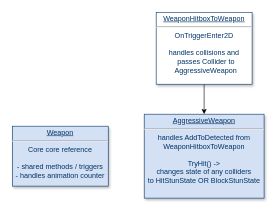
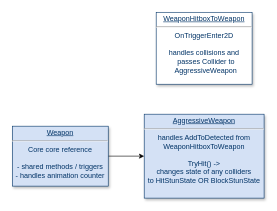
edge "WeaponHitboxToWeapon OnTriggerEnter2D handles collisions and passes Collider to AggressiveWeapon" -> "AggressiveWeapon handles AddToDetected from WeaponHitboxToWeapon TryHit() -> changes state of any colliders to HitStunState OR BlockStunState": removed
edge "Weapon Core core reference - shared methods / triggers - handles animation counter" -> "AggressiveWeapon handles AddToDetected from WeaponHitboxToWeapon TryHit() -> changes state of any colliders to HitStunState OR BlockStunState": added
